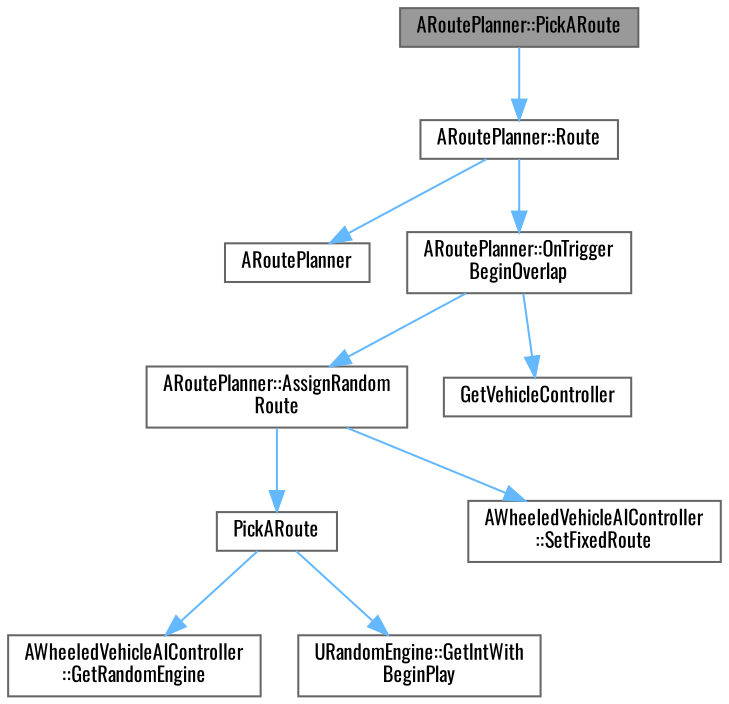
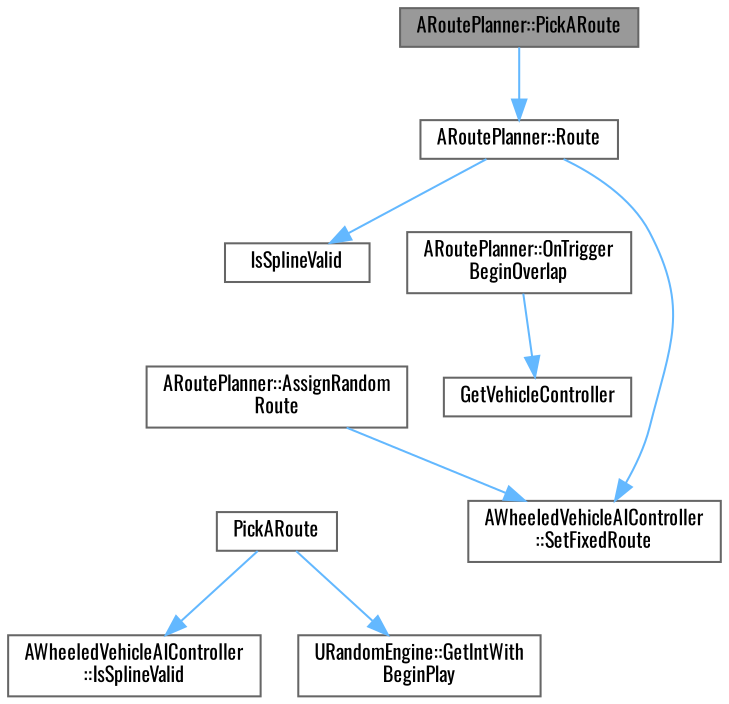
edge "ARoutePlanner::Route" -> "ARoutePlanner::OnTrigger BeginOverlap": now "ARoutePlanner::Route" -> "AWheeledVehicleAIController ::SetFixedRoute"
node "ARoutePlanner": label "ARoutePlanner" -> "IsSplineValid"
edge "ARoutePlanner::OnTrigger BeginOverlap" -> "ARoutePlanner::AssignRandom Route": removed
edge "ARoutePlanner::AssignRandom Route" -> "PickARoute": removed
node "AWheeledVehicleAIController ::GetRandomEngine": label "AWheeledVehicleAIController ::GetRandomEngine" -> "AWheeledVehicleAIController ::IsSplineValid"
